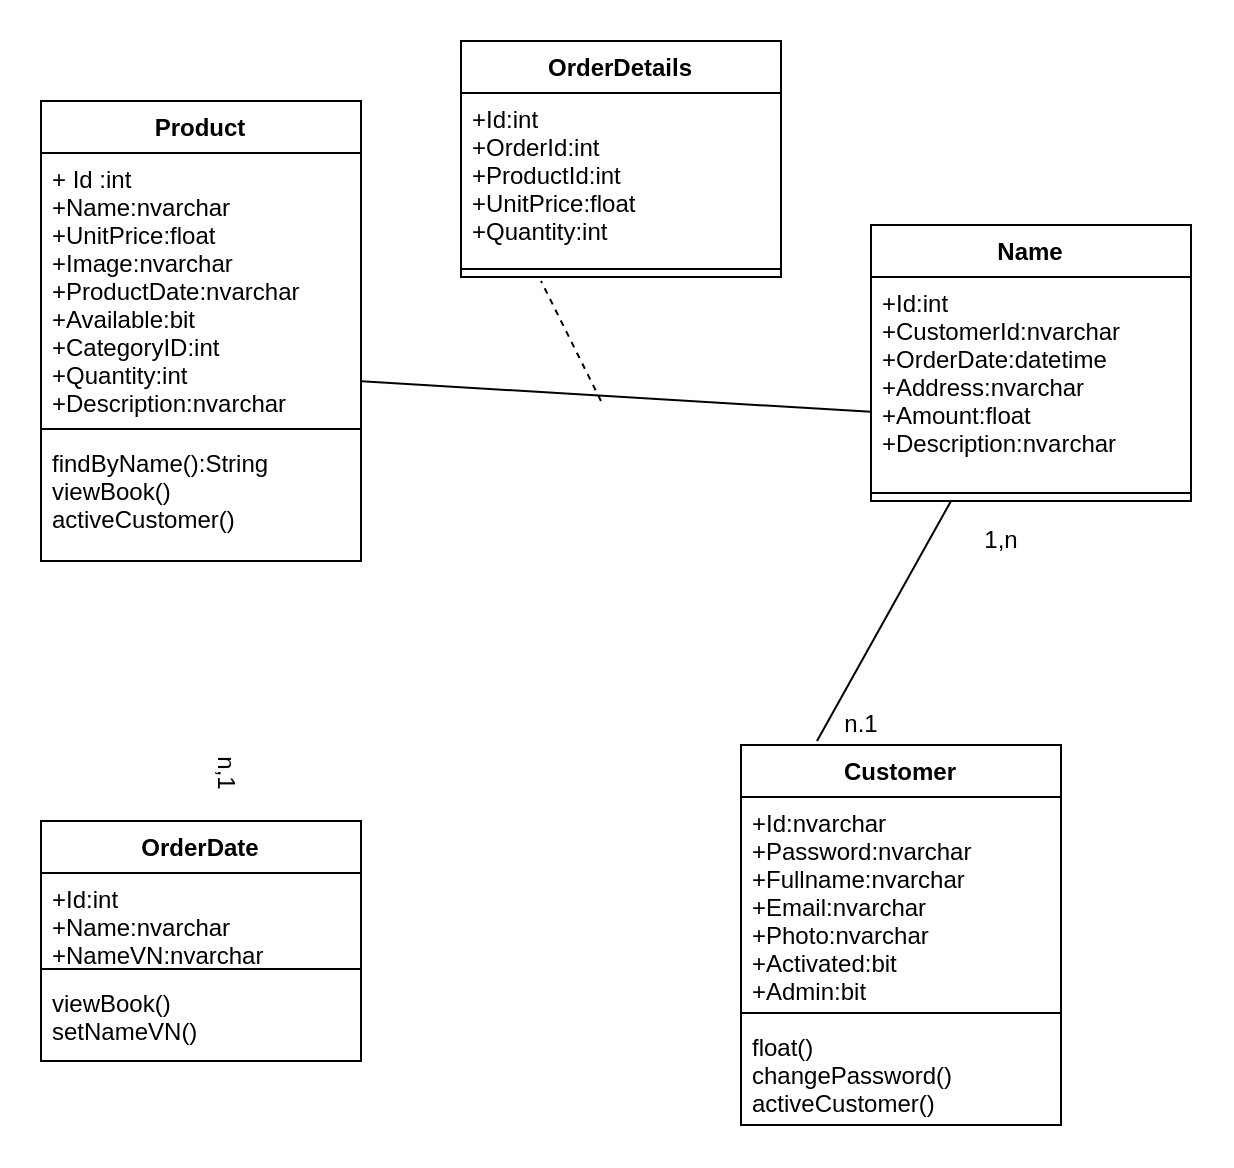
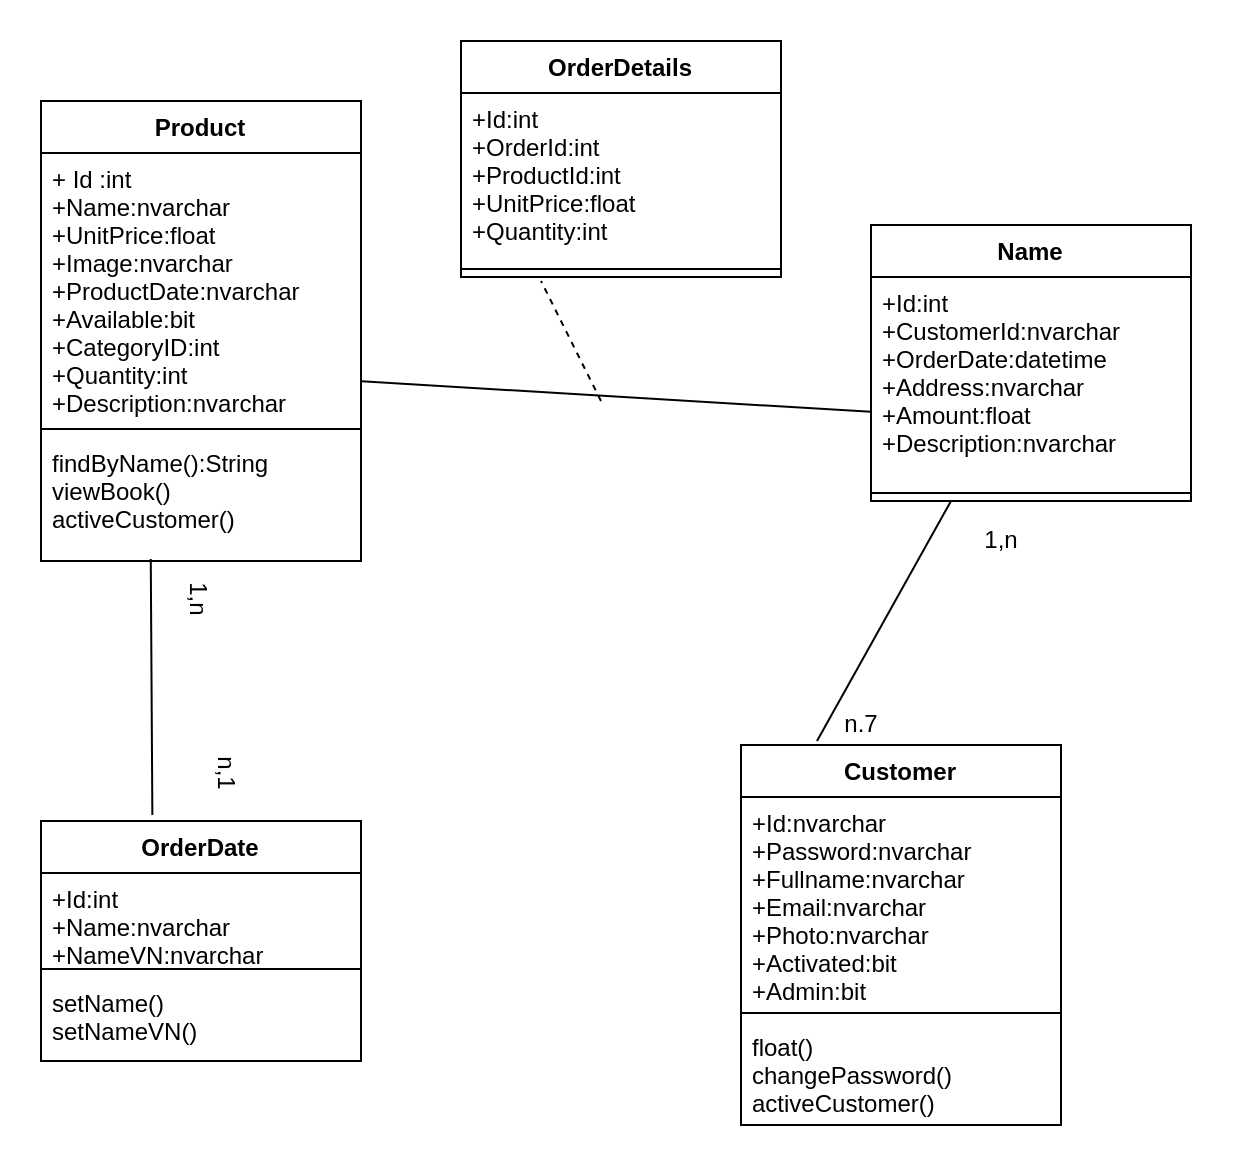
edge "findByName():String viewBook() activeCustomer()" -- "OrderDate": added, label "1,n"
node "n.1": label "n.1" -> "n.7"
node "viewBook() setNameVN()": label "viewBook() setNameVN()" -> "setName() setNameVN()"
